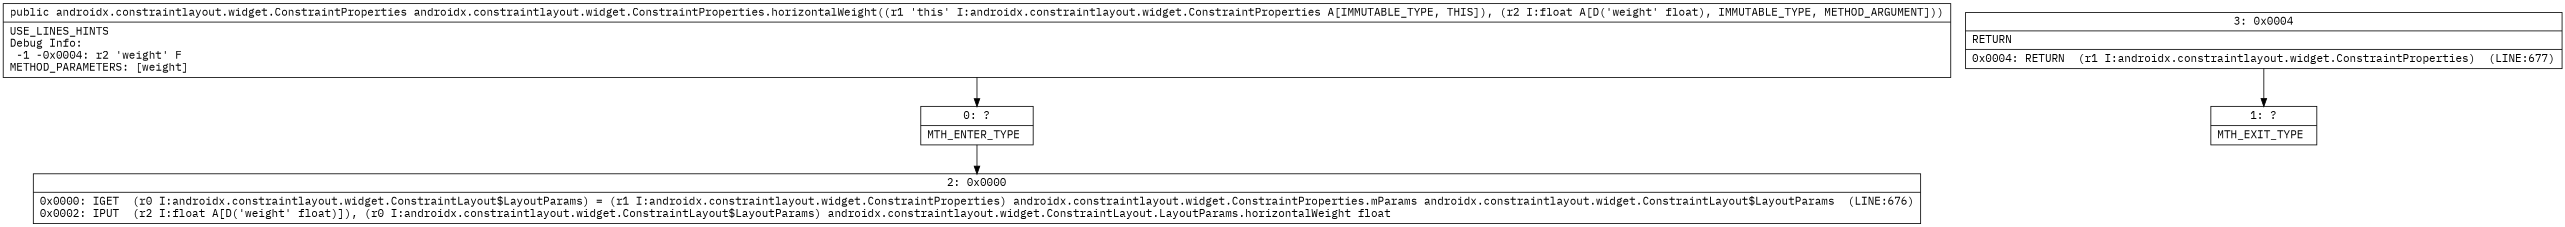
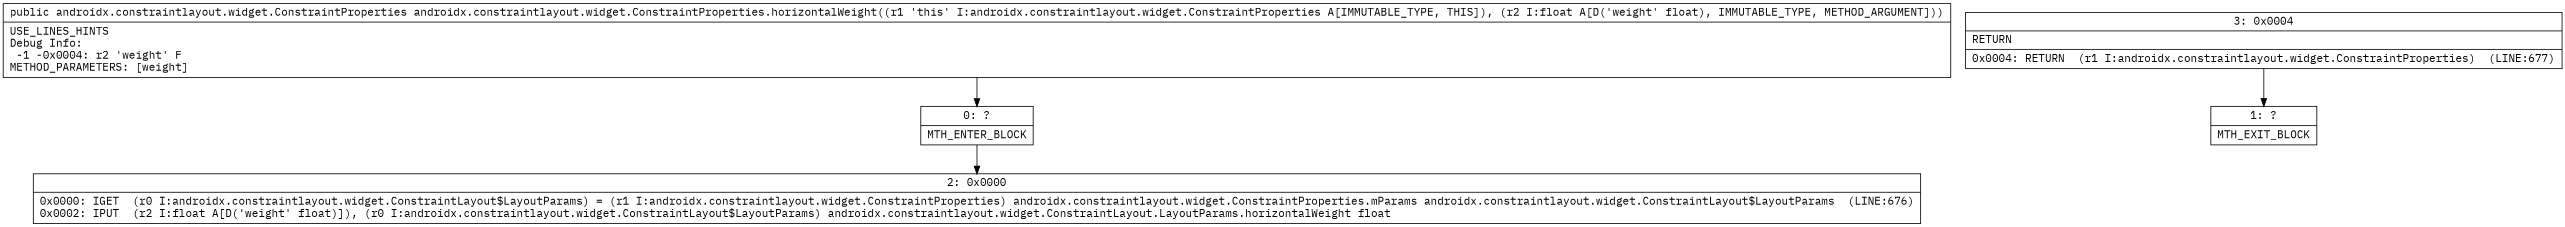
node "0: ?": text "MTH_ENTER_TYPE" -> "MTH_ENTER_BLOCK"
node "1: ?": text "MTH_EXIT_TYPE" -> "MTH_EXIT_BLOCK"
